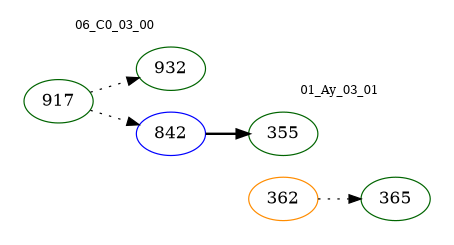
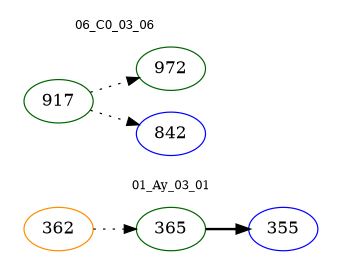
cluster "06_C0_03_00": label "06_C0_03_00" -> "06_C0_03_06"
node "932": label "932" -> "972"
edge "842" -> "355": now "365" -> "355"
node "355": color darkgreen -> blue
